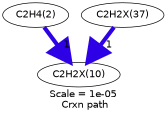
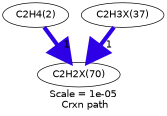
node "C2H2X(37)": label "C2H2X(37)" -> "C2H3X(37)"
node "C2H2X(10)": label "C2H2X(10)" -> "C2H2X(70)"
